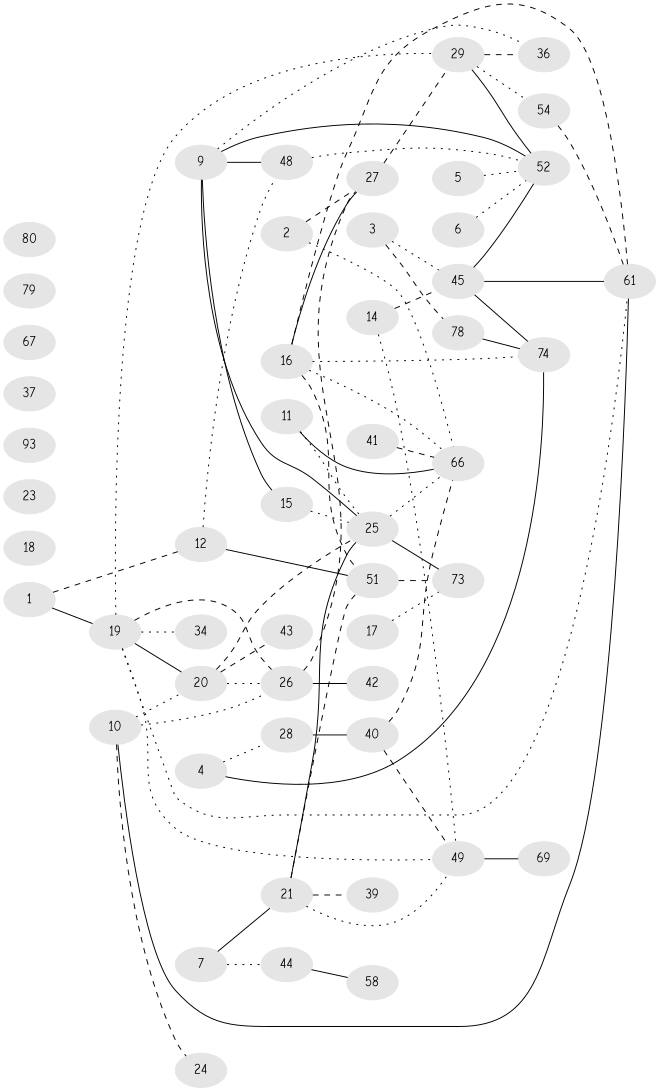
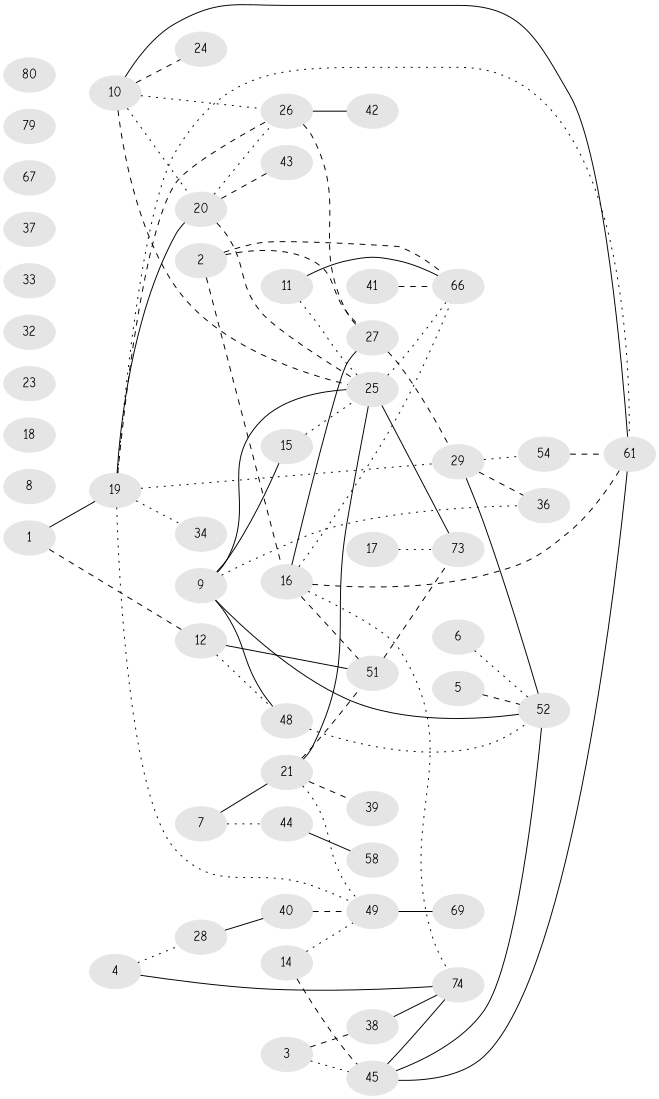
edge "52" -- "5": style dotted -> dashed
edge "10" -- "25": added
edge "2" -- "66": style dotted -> dashed
node "32": added
node "78": label "78" -> "38"
edge "2" -- "16": added
node "93": label "93" -> "33"
node "8": added
edge "66" -- "40": removed
